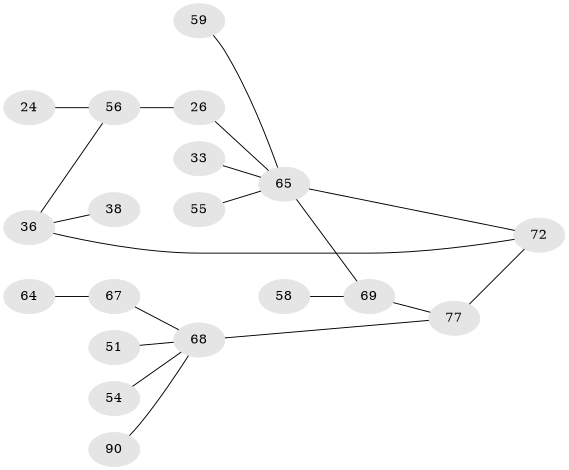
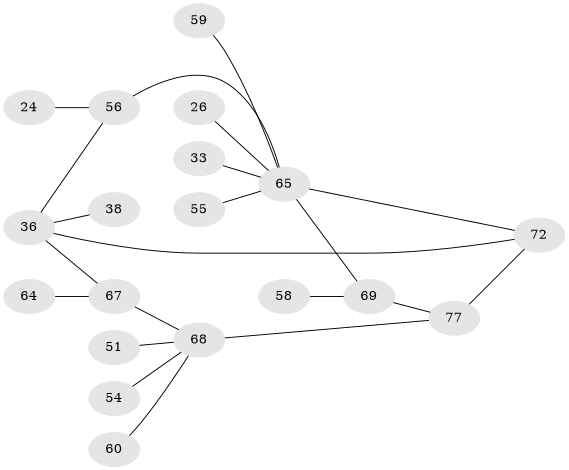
edge "56" -- "26": now "56" -- "65"
edge "36" -- "67": added
node "90": label "90" -> "60"
